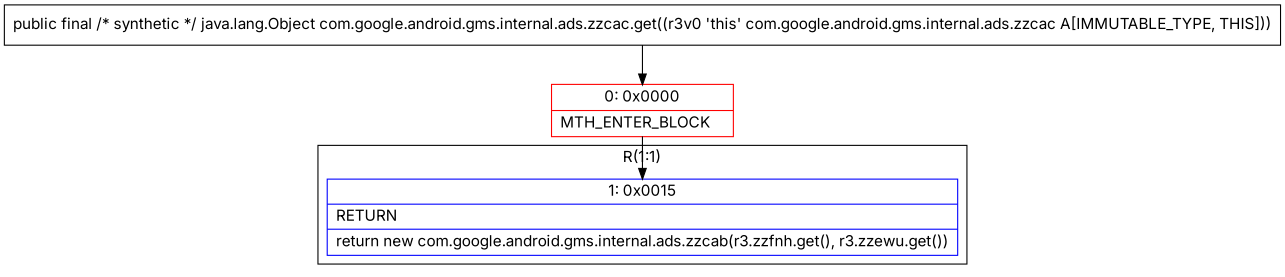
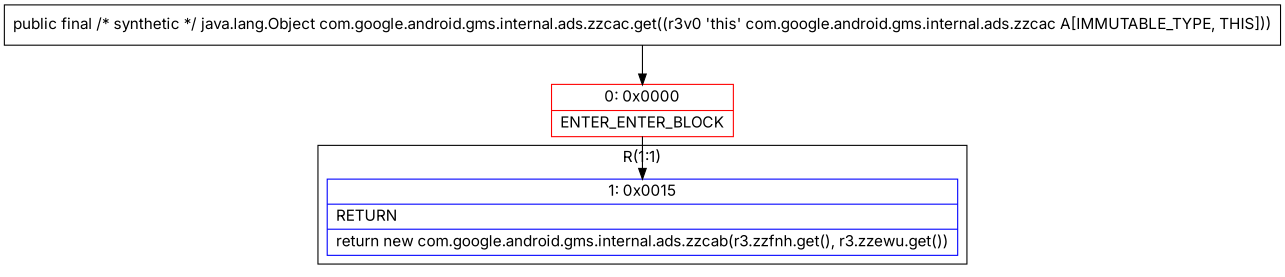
node "0: 0x0000": text "MTH_ENTER_BLOCK" -> "ENTER_ENTER_BLOCK"
